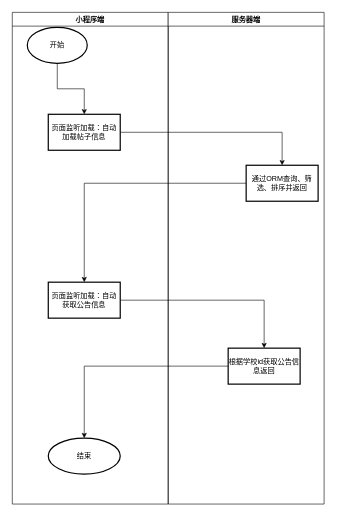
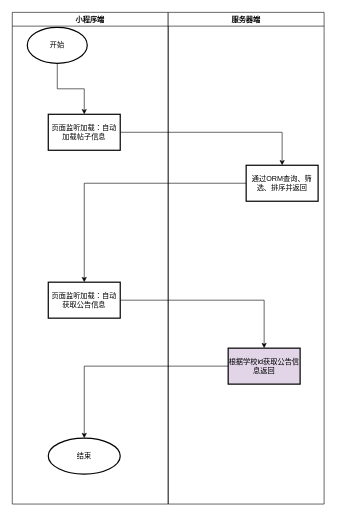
node "根据学校id获取公告信息返回": fillcolor #ffffff -> #e1d5e7
